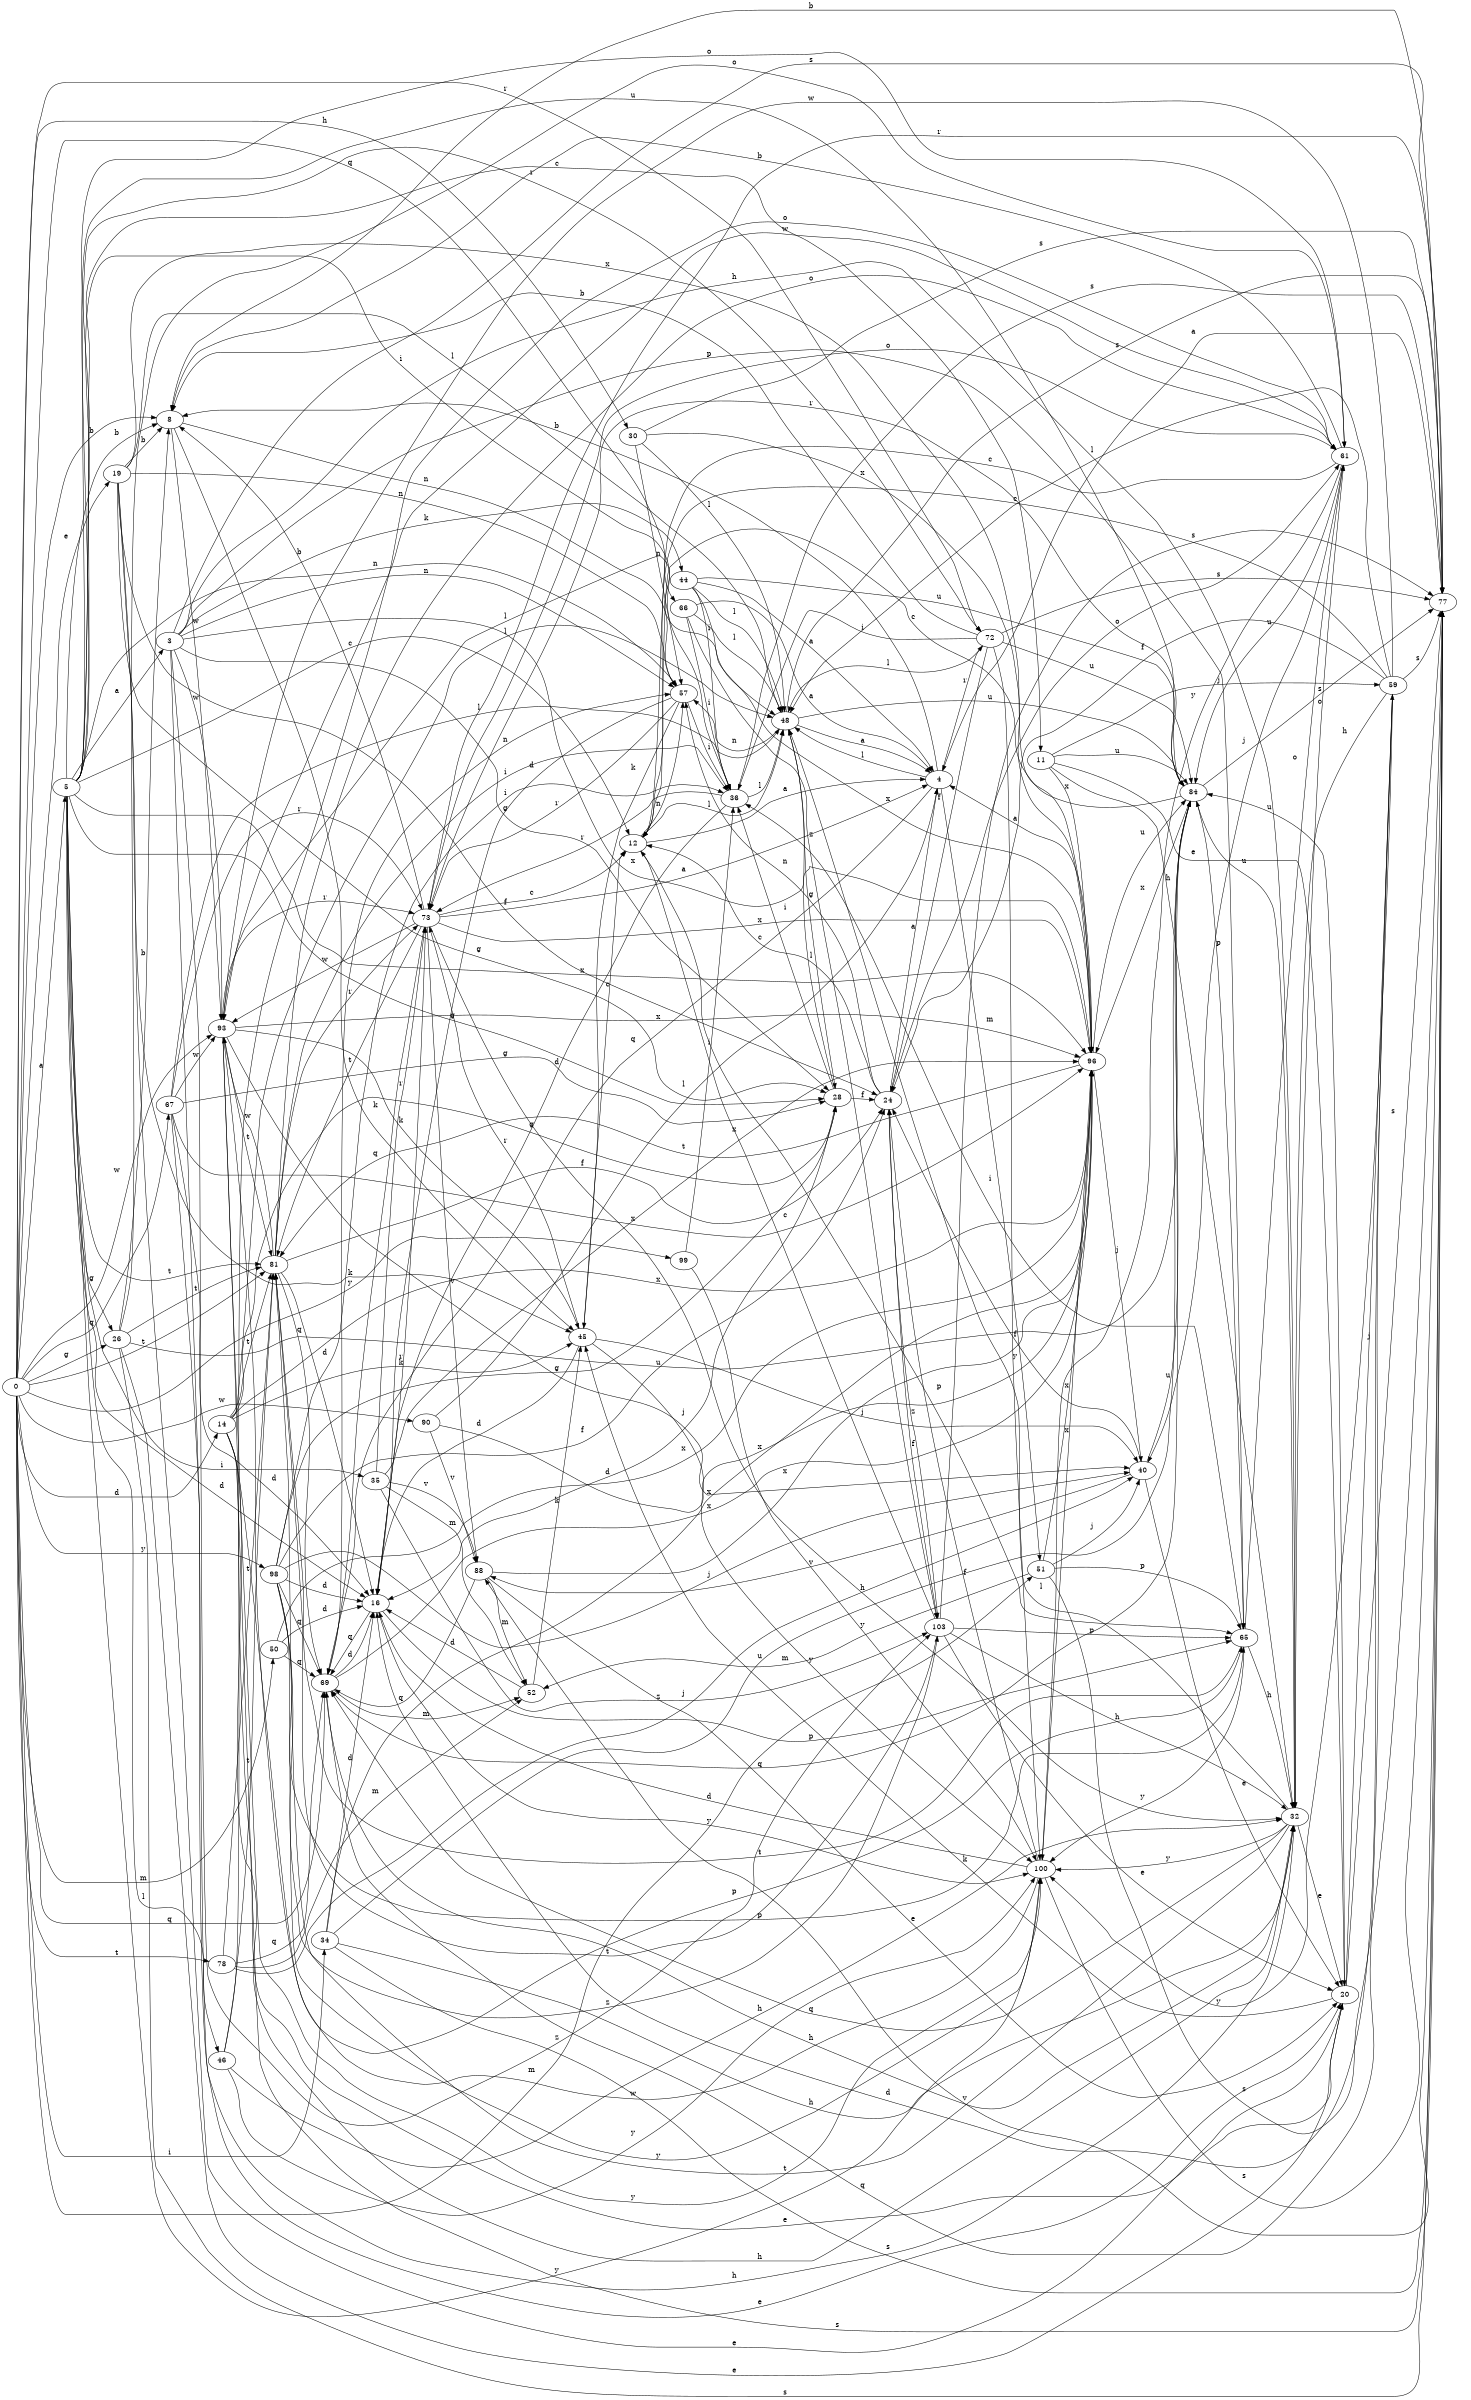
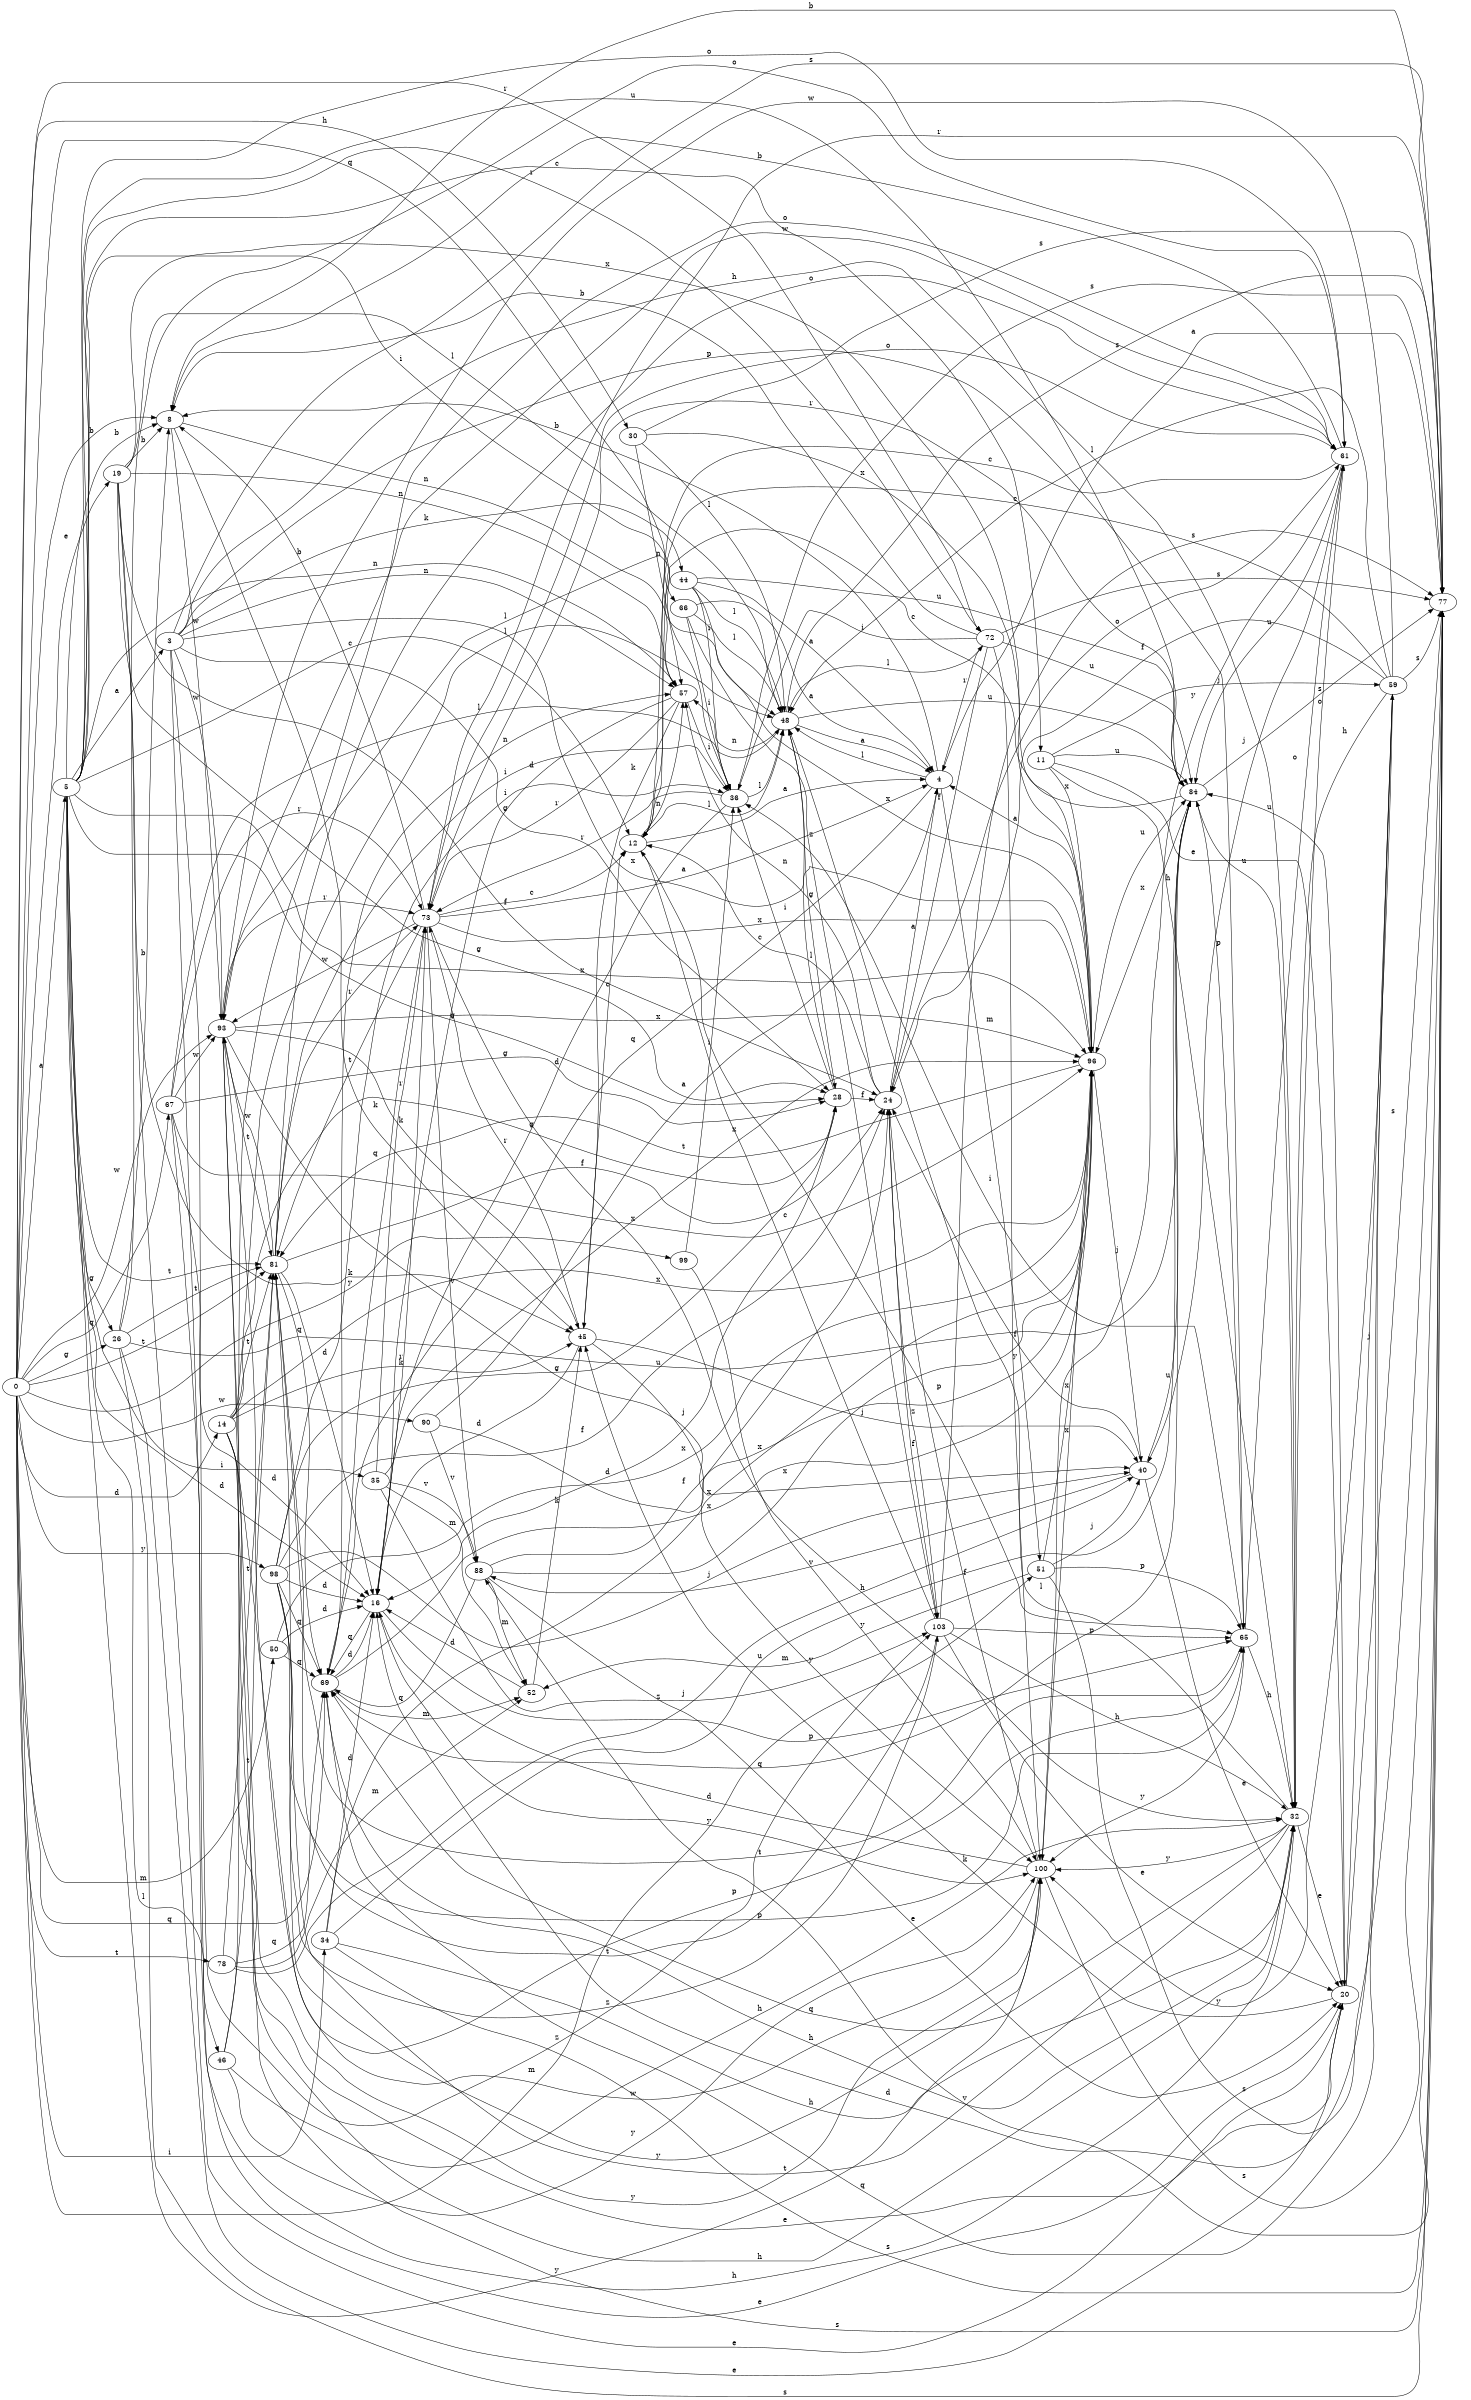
edge "90" -> "4": label "l" -> "a"
edge "88" -> "24": added, label "f"
